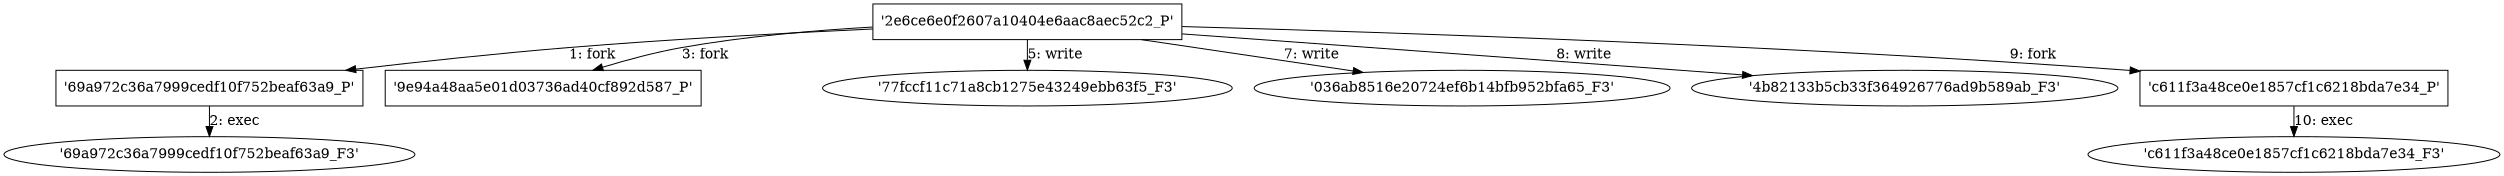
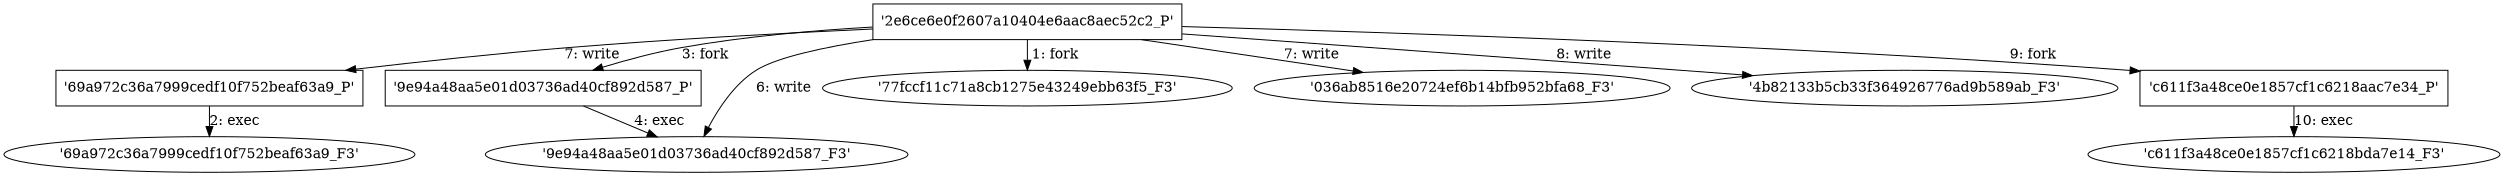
edge "'2e6ce6e0f2607a10404e6aac8aec52c2_P'" -> "'69a972c36a7999cedf10f752beaf63a9_P'": label "1: fork" -> "7: write"
edge "'2e6ce6e0f2607a10404e6aac8aec52c2_P'" -> "'77fccf11c71a8cb1275e43249ebb63f5_F3'": label "5: write" -> "1: fork"
node "'036ab8516e20724ef6b14bfb952bfa65_F3'": label "'036ab8516e20724ef6b14bfb952bfa65_F3'" -> "'036ab8516e20724ef6b14bfb952bfa68_F3'"
node "'c611f3a48ce0e1857cf1c6218bda7e34_P'": label "'c611f3a48ce0e1857cf1c6218bda7e34_P'" -> "'c611f3a48ce0e1857cf1c6218aac7e34_P'"
node "'9e94a48aa5e01d03736ad40cf892d587_F3'": added
node "'c611f3a48ce0e1857cf1c6218bda7e34_F3'": label "'c611f3a48ce0e1857cf1c6218bda7e34_F3'" -> "'c611f3a48ce0e1857cf1c6218bda7e14_F3'"
